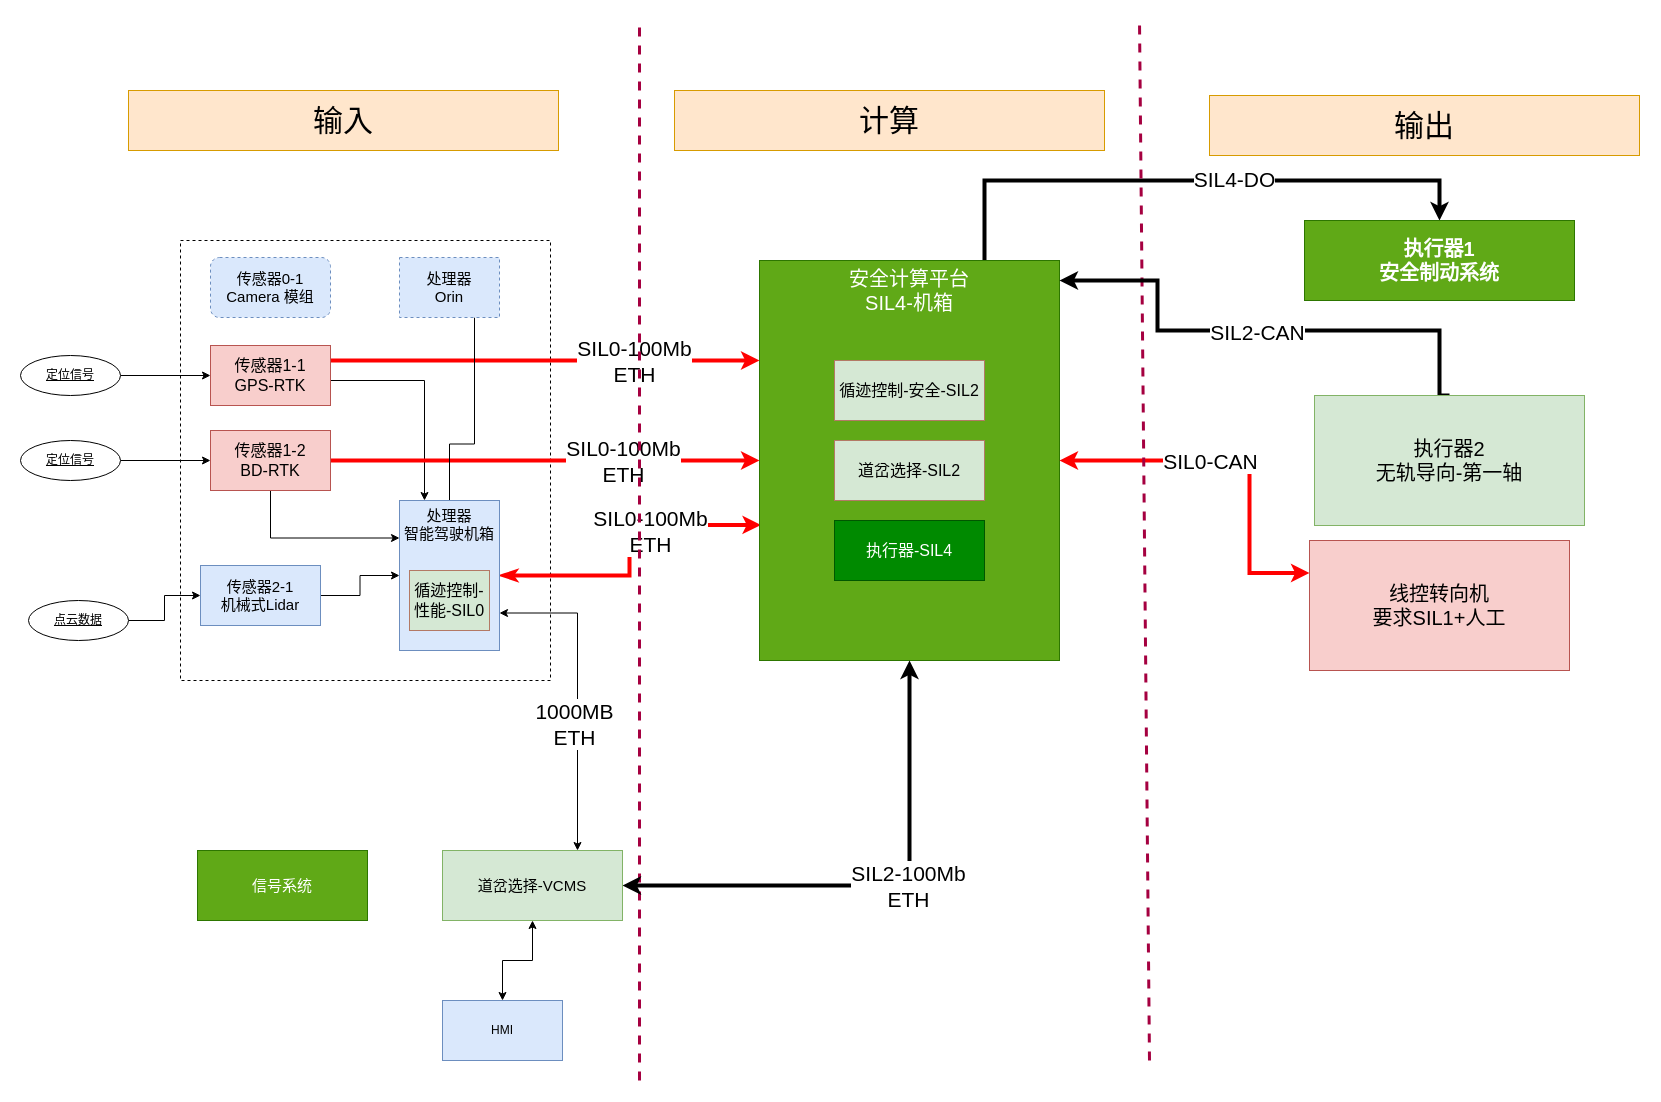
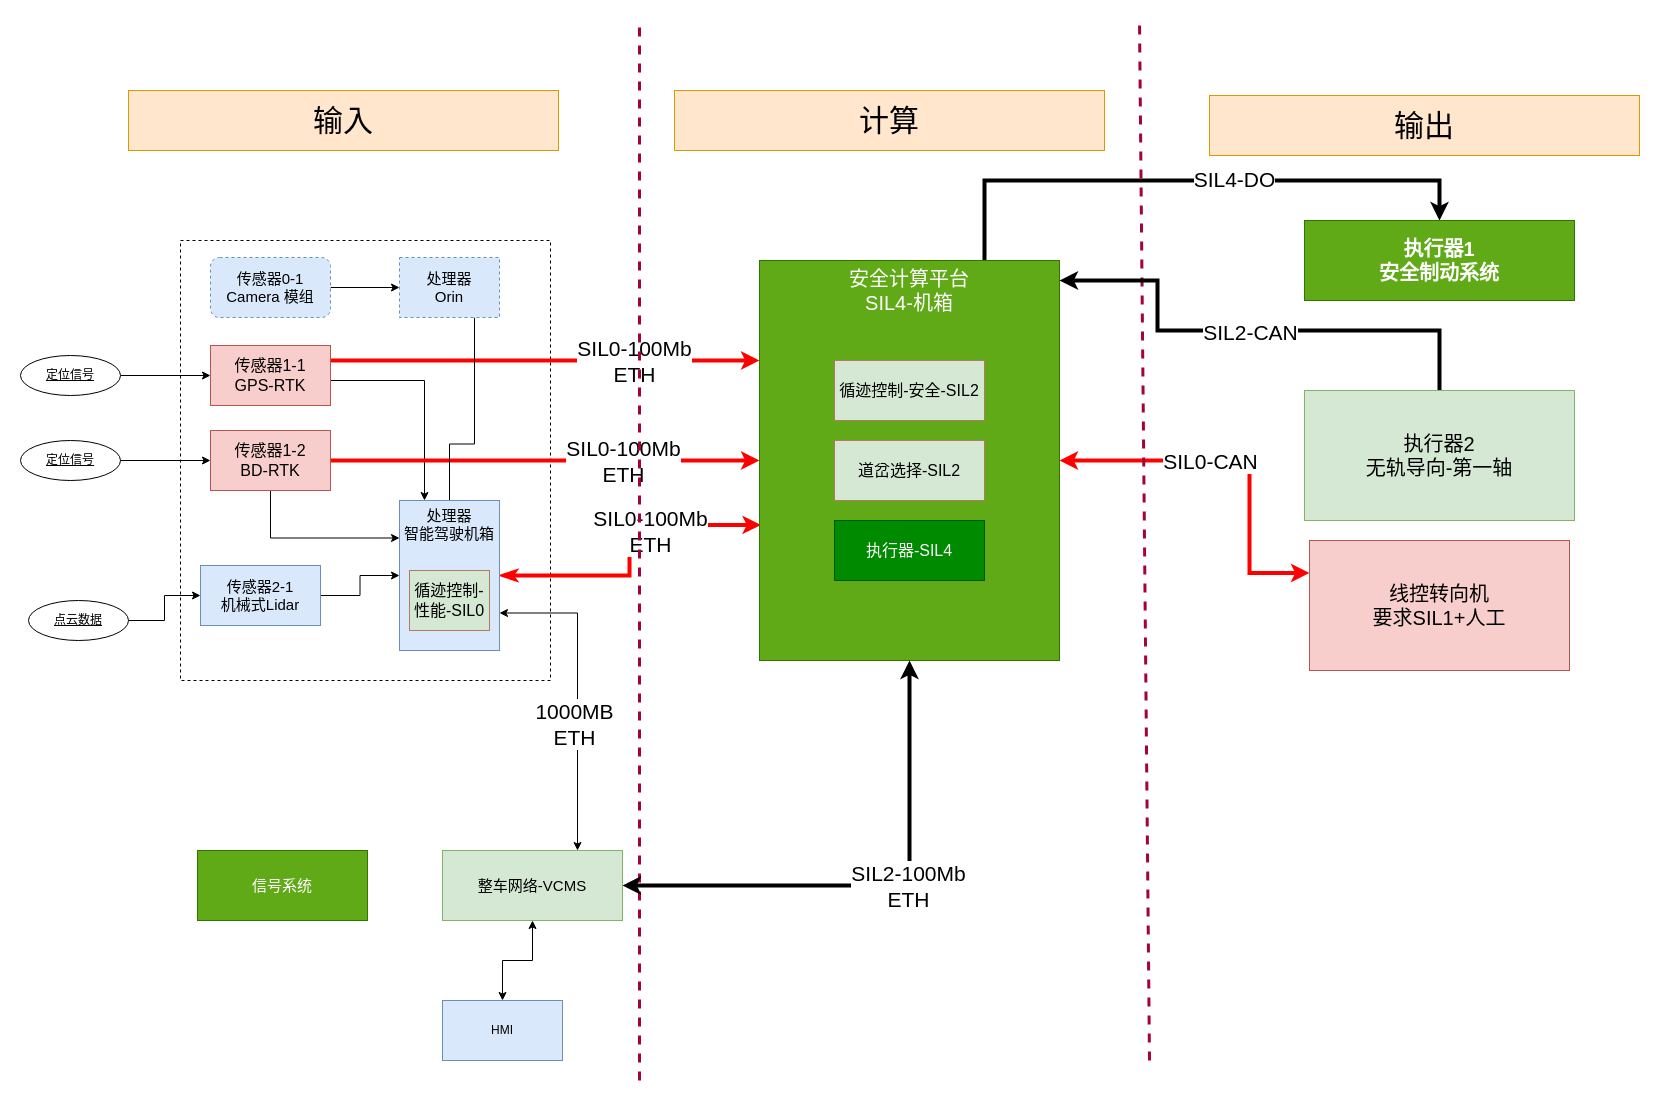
edge "传感器0-1Camera 模组" -> "处理器Orin": added
node "执行器2无轨导向-第一轴": moved (1450, 461) -> (1440, 456)
node "道岔选择-VCMS": label "道岔选择-VCMS" -> "整车网络-VCMS"
